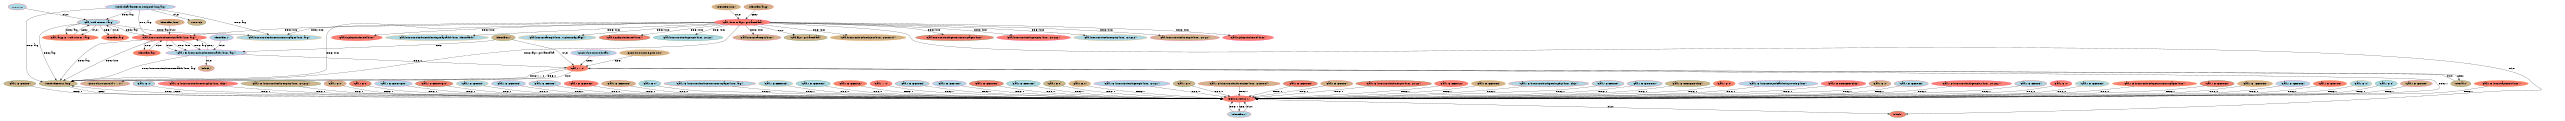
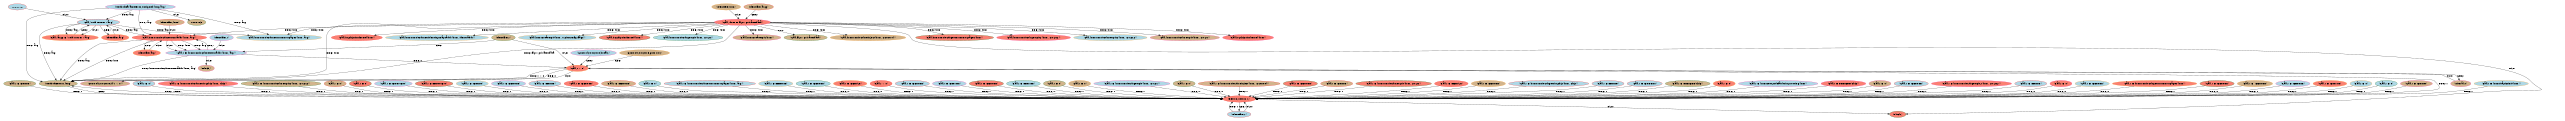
node "(Literal,0)": color darkgreen -> deeppink
node "(Call,r = kvm_ioapic_init(kvm))": fillcolor salmon -> lightblue
